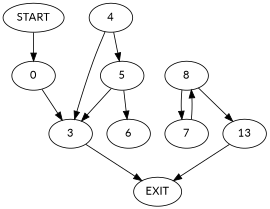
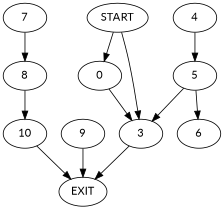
edge "4" -> "3": now "START" -> "3"
edge "8" -> "7": removed
node "9": added
node "13": label "13" -> "10"
